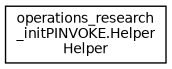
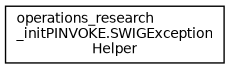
node "operations_research _initPINVOKE.Helper Helper": label "operations_research _initPINVOKE.Helper Helper" -> "operations_research _initPINVOKE.SWIGException Helper"
